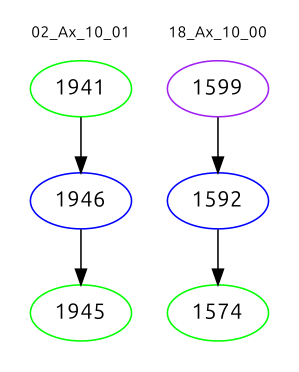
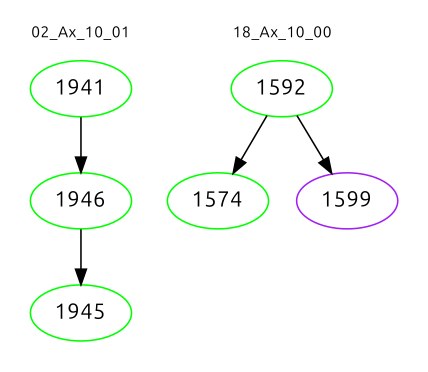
edge "1599" -> "1592": reversed
node "1946": color blue -> green
node "1592": color blue -> green
